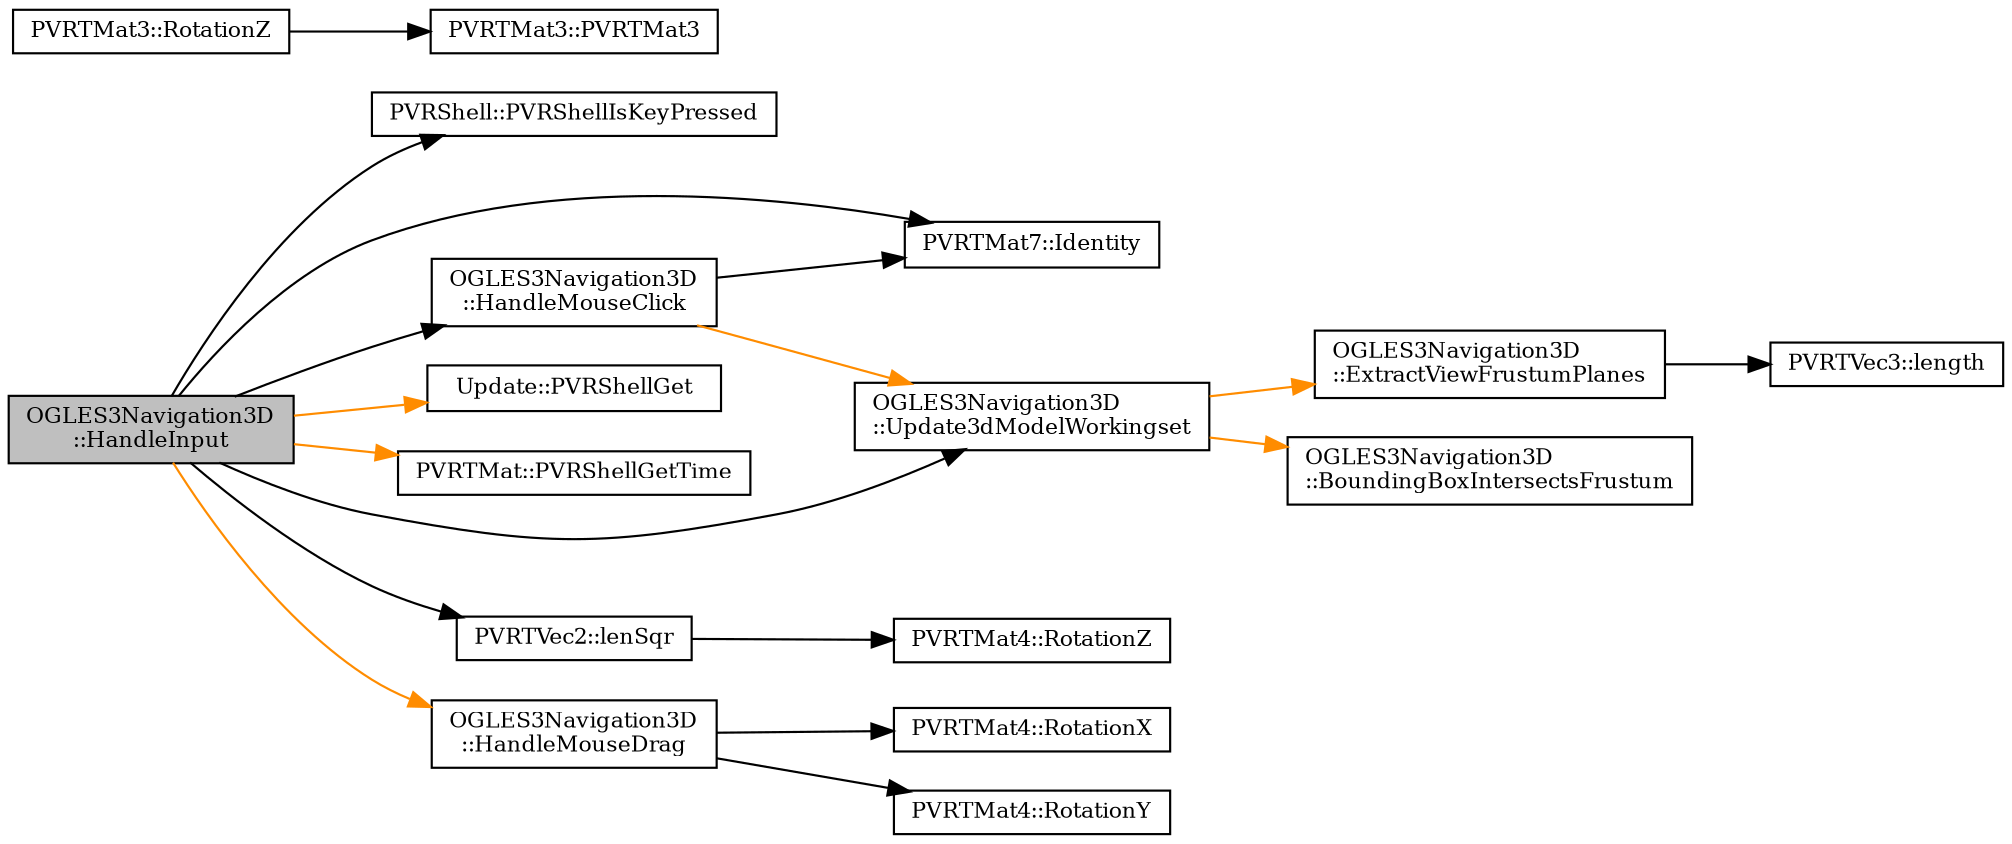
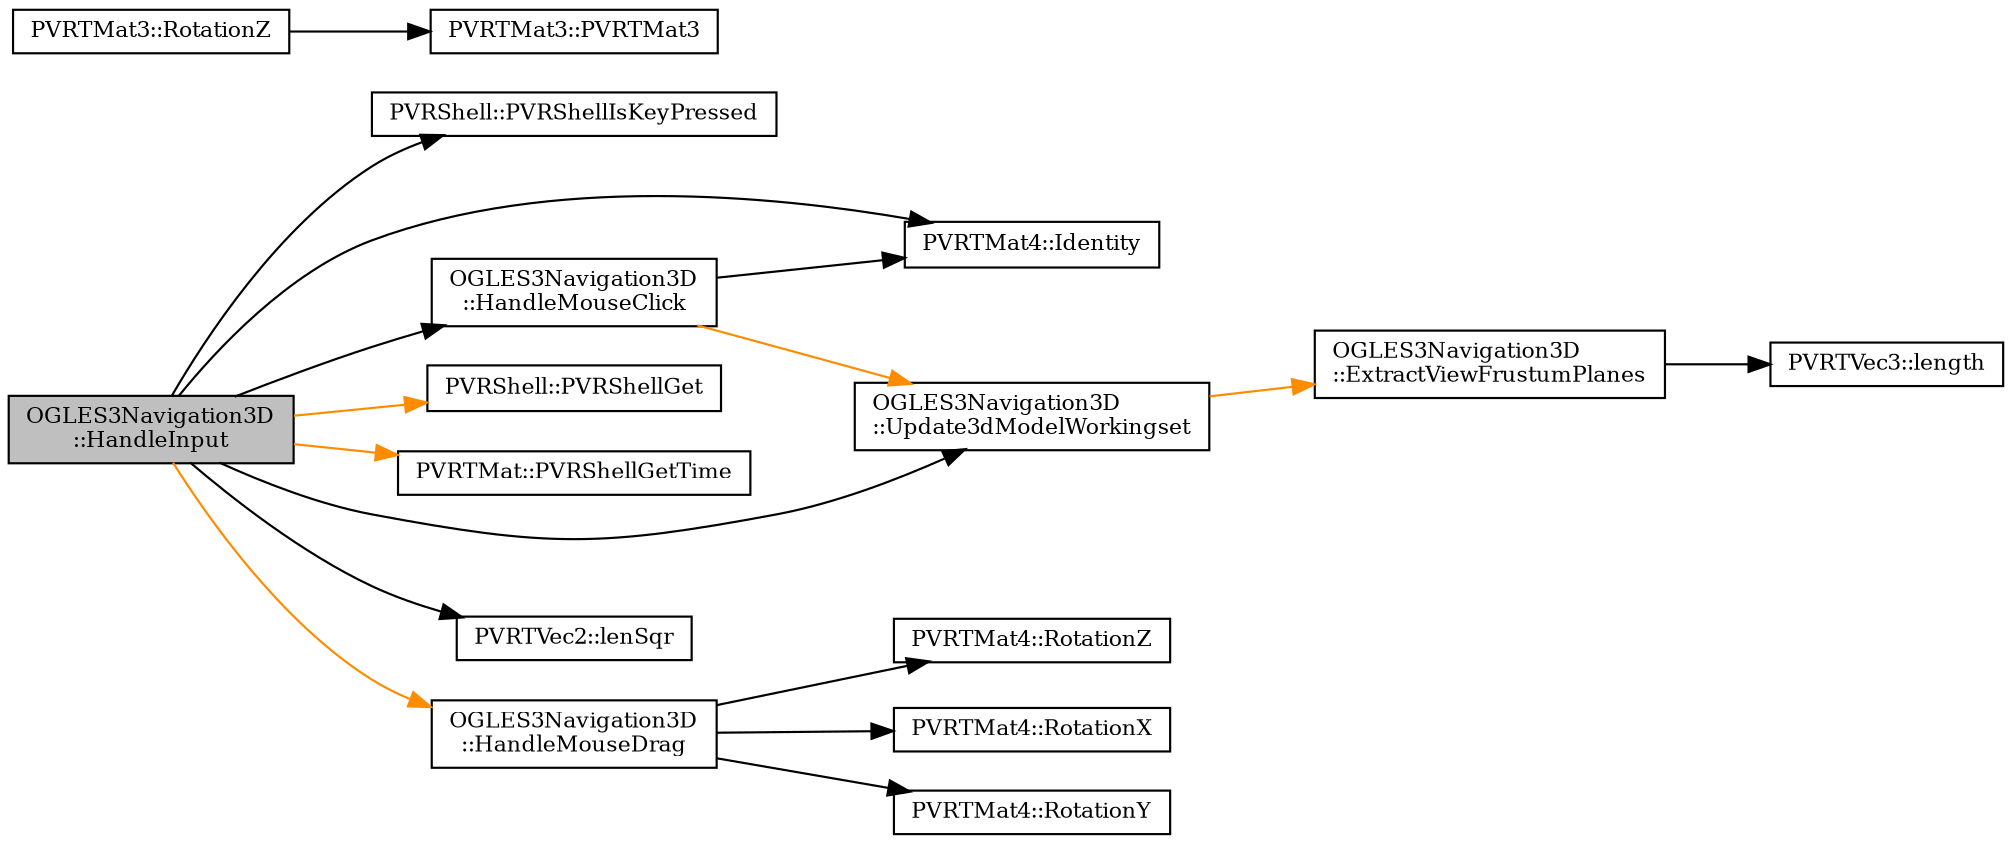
node "PVRTMat7::Identity": label "PVRTMat7::Identity" -> "PVRTMat4::Identity"
node "Update::PVRShellGet": label "Update::PVRShellGet" -> "PVRShell::PVRShellGet"
node "OGLES3Navigation3D ::BoundingBoxIntersectsFrustum": removed
edge "PVRTVec2::lenSqr" -> "PVRTMat4::RotationZ": now "OGLES3Navigation3D ::HandleMouseDrag" -> "PVRTMat4::RotationZ"
